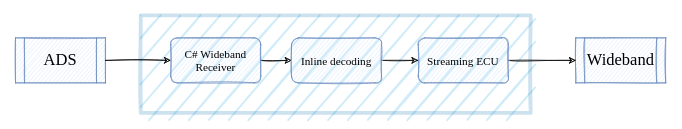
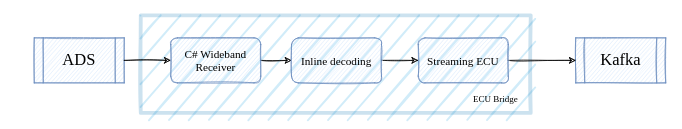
node "ADS": moved (60, 60) -> (79, 60)
node "Wideband": label "Wideband" -> "Kafka"
node "ECU Bridge": added
